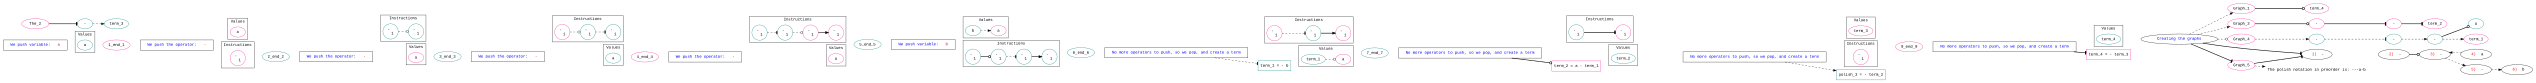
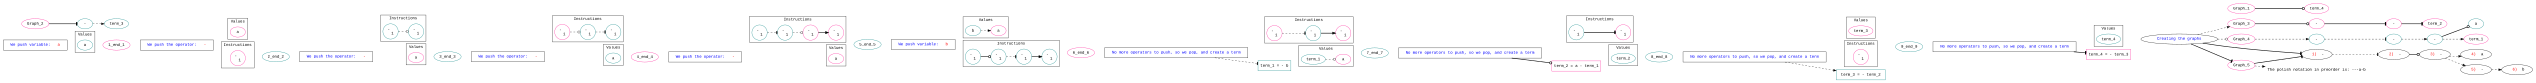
node "The_2": label "The_2" -> "Graph_2"
edge "Creating the graphs" -> "Graph_1": removed
node "9_end_9": color deeppink -> teal
edge "4)" -> "3)": reversed
node "6_end_6": color teal -> deeppink
edge "1)" -> "2)": added
node "8_end_8": added
node "polish_3 = - term_2": label "polish_3 = - term_2" -> "term_3 = - term_2"
